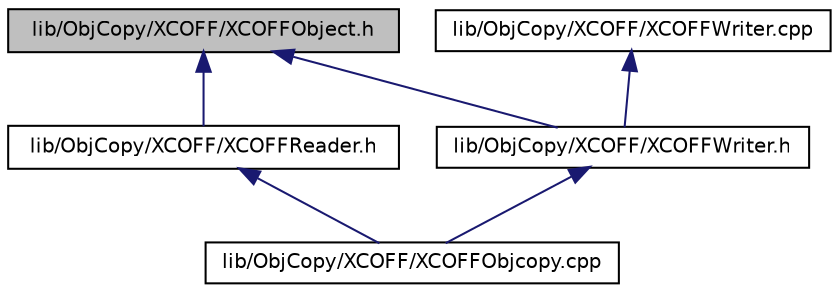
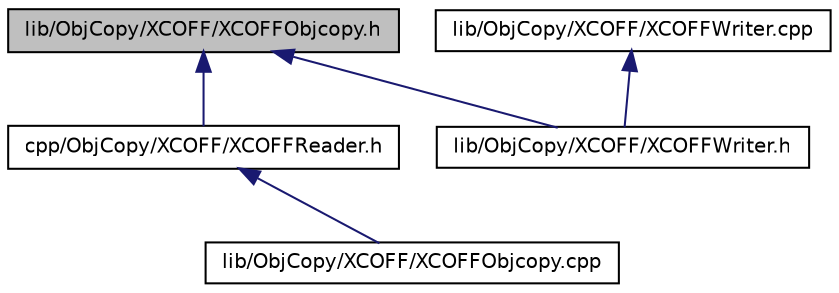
node "lib/ObjCopy/XCOFF/XCOFFObject.h": label "lib/ObjCopy/XCOFF/XCOFFObject.h" -> "lib/ObjCopy/XCOFF/XCOFFObjcopy.h"
node "lib/ObjCopy/XCOFF/XCOFFReader.h": label "lib/ObjCopy/XCOFF/XCOFFReader.h" -> "cpp/ObjCopy/XCOFF/XCOFFReader.h"
edge "lib/ObjCopy/XCOFF/XCOFFObjcopy.cpp" -> "lib/ObjCopy/XCOFF/XCOFFWriter.h": removed
